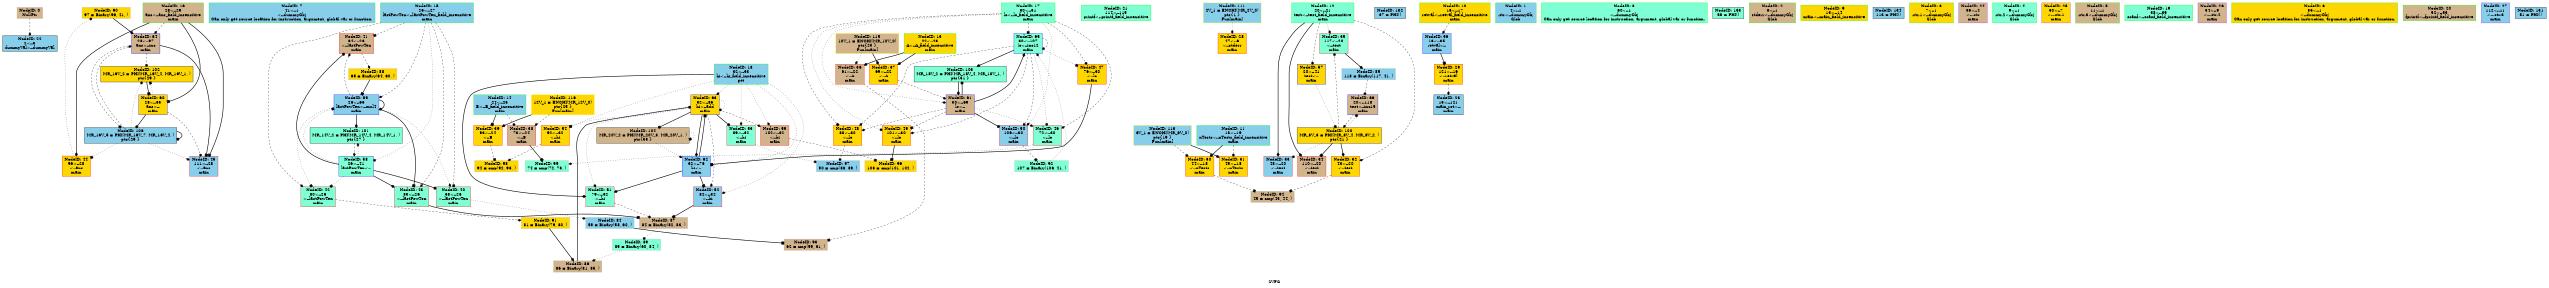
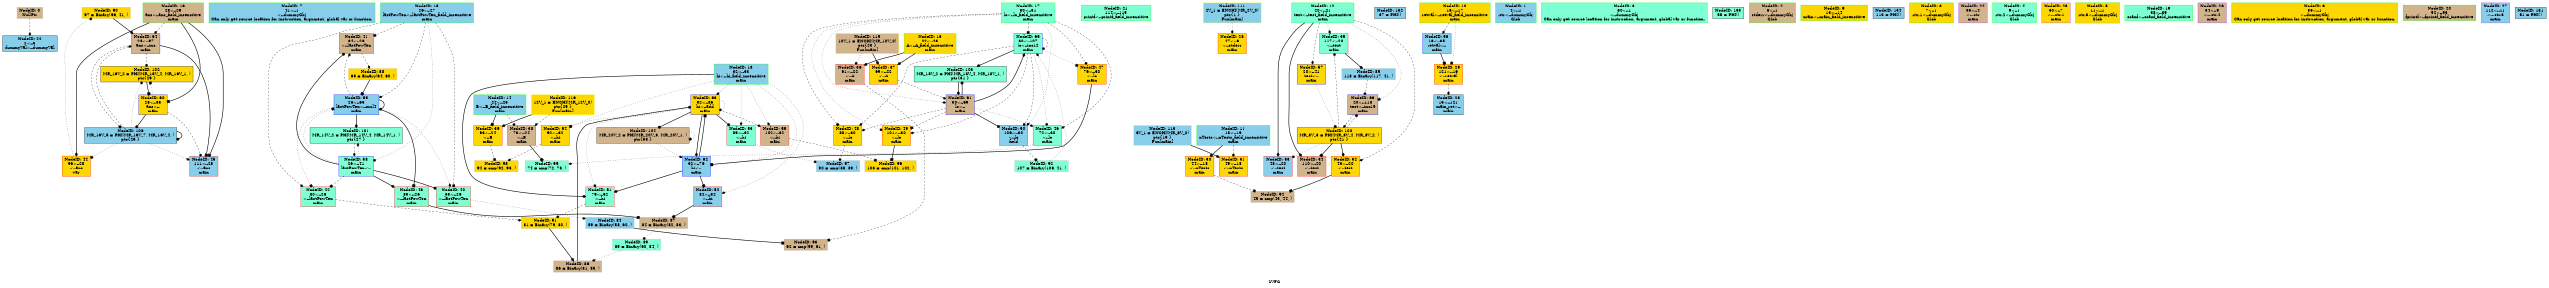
node "NodeID: 5": fillcolor tan -> gold
edge "NodeID: 12" -> "NodeID: 57": arrowhead dot -> diamond
edge "NodeID: 10" -> "NodeID: 29": added
edge "NodeID: 12" -> "NodeID: 66": added
edge "NodeID: 115" -> "NodeID: 36": arrowhead diamond -> dot
node "NodeID: 18": text "get" -> "main"
edge "NodeID: 15" -> "NodeID: 43": removed
edge "NodeID: 100" -> "NodeID: 66": style dotted -> dashed
node "NodeID: 50": text "main" -> "field"
edge "NodeID: 63" -> "NodeID: 52": removed
edge "NodeID: 113" -> "NodeID: 30": removed
node "NodeID: 44": text "main" -> "var"
edge "NodeID: 58" -> "NodeID: 42": style dotted -> dashed
edge "NodeID: 32" -> "NodeID: 94": style dashed -> bold
edge "NodeID: 51" -> "NodeID: 87": now "NodeID: 51" -> "NodeID: 91"
